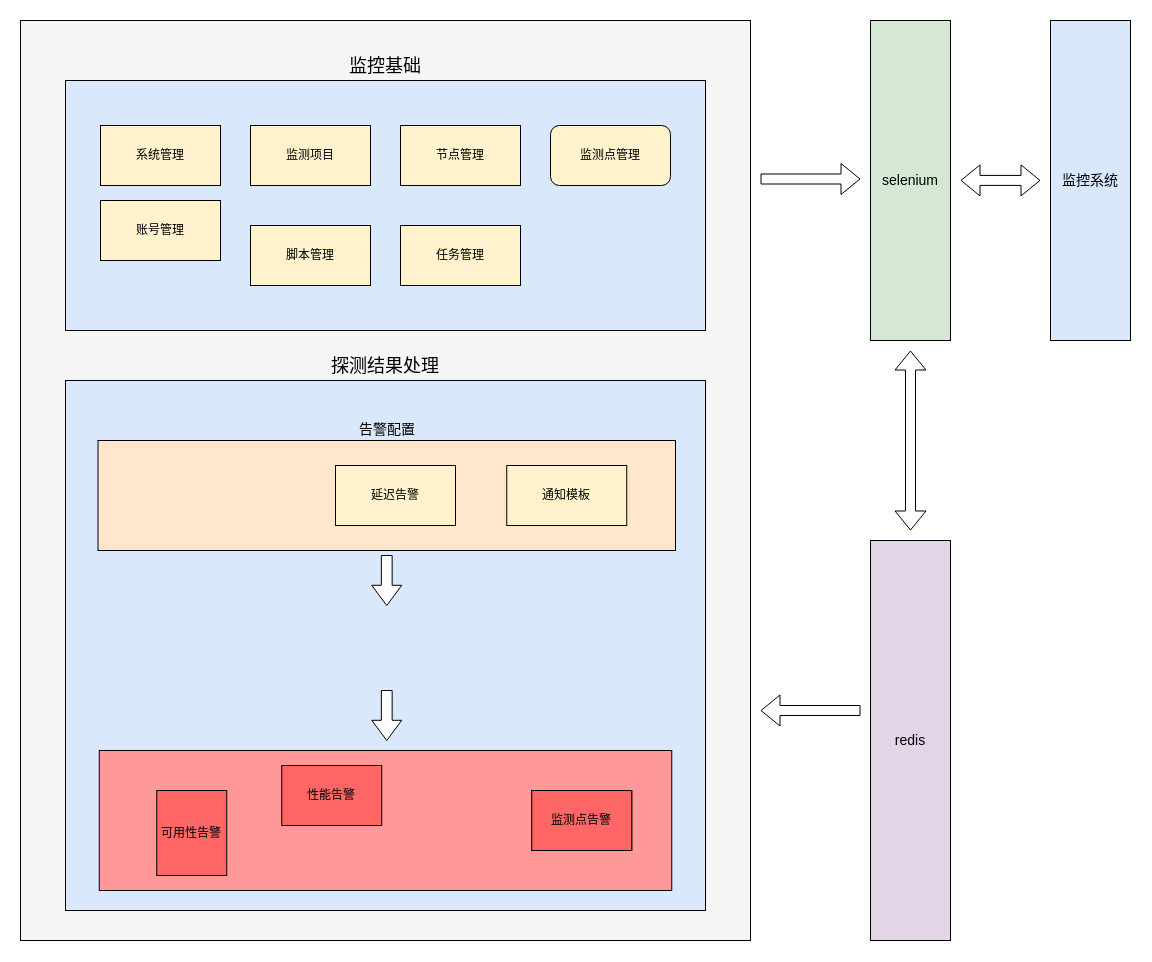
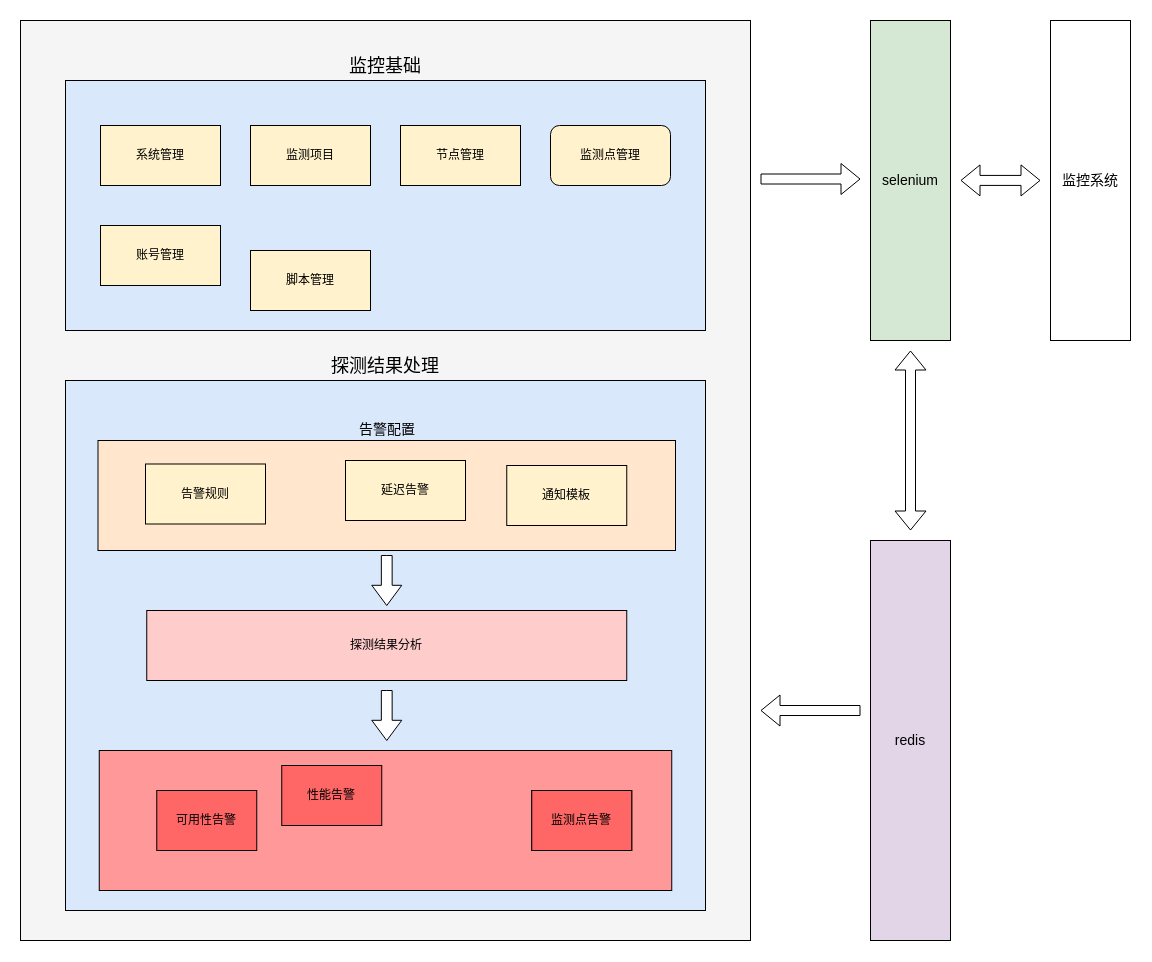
node "监控系统": fillcolor #dae8fc -> #ffffff
node "账号管理": moved (161, 231) -> (161, 256)
node "脚本管理": moved (311, 256) -> (311, 281)
node "任务管理": removed
node "告警规则": added
node "延迟告警": moved (396, 496) -> (406, 491)
node "探测结果分析": added
node "可用性告警": size 70x85 -> 100x60
